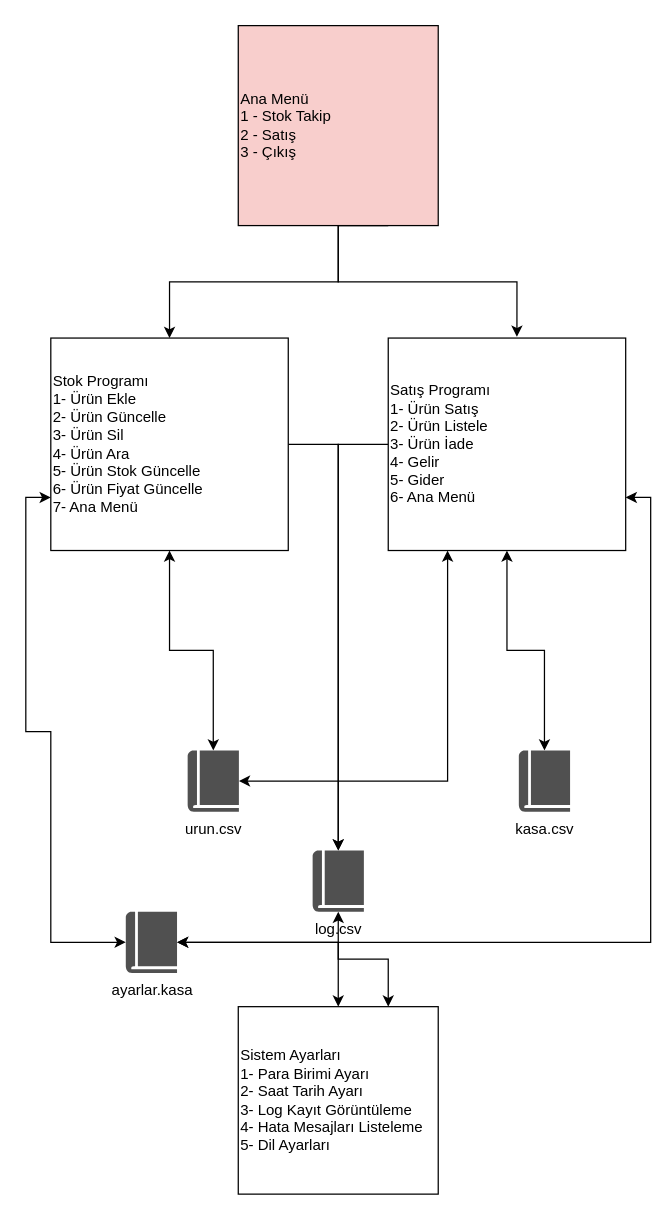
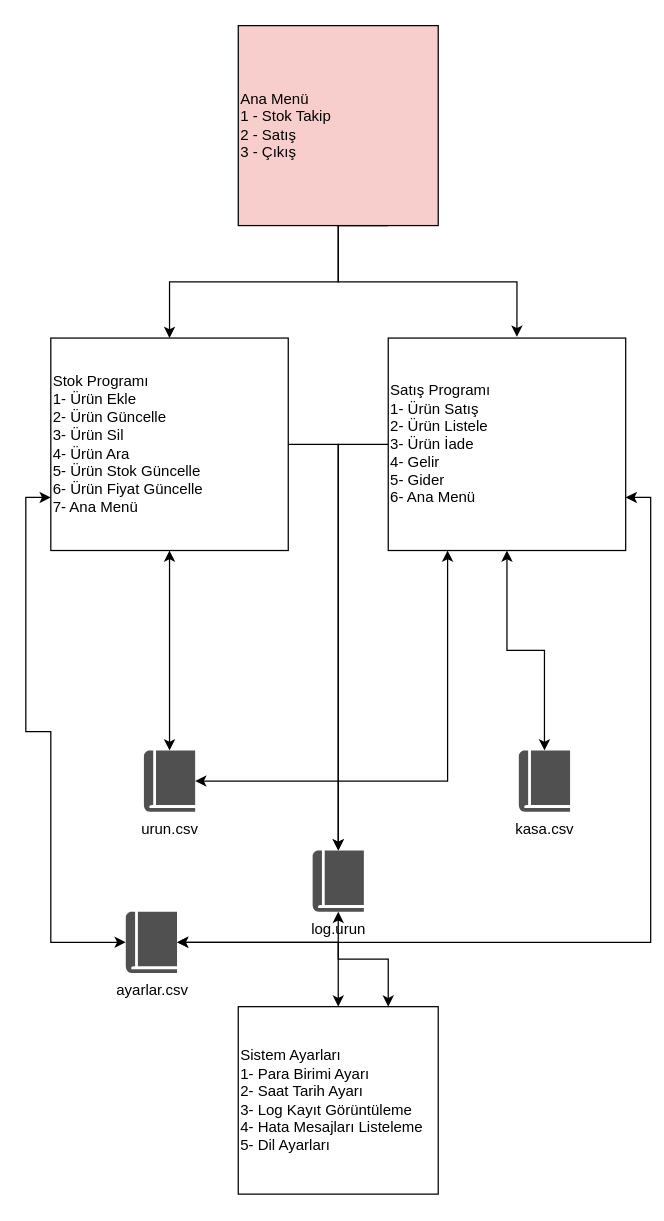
node "urun.csv": moved (213, 781) -> (169, 781)
node "log.csv": label "log.csv" -> "log.urun"
node "ayarlar.kasa": label "ayarlar.kasa" -> "ayarlar.csv"
